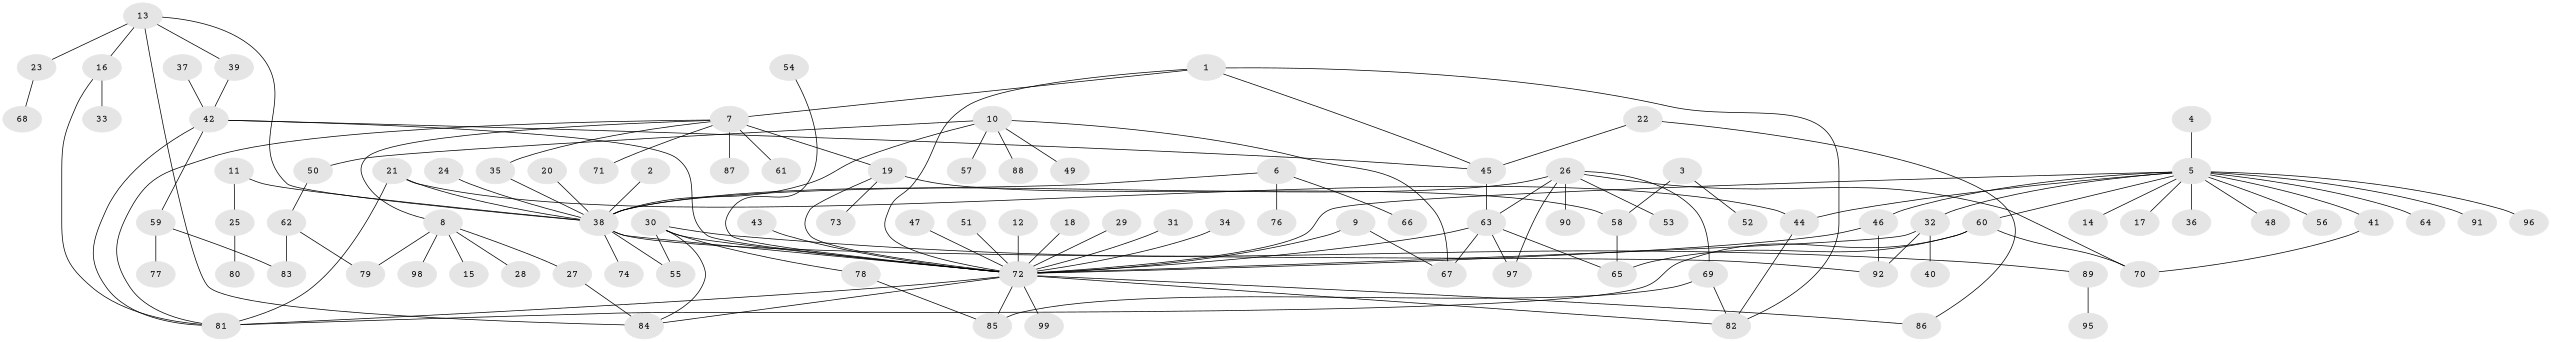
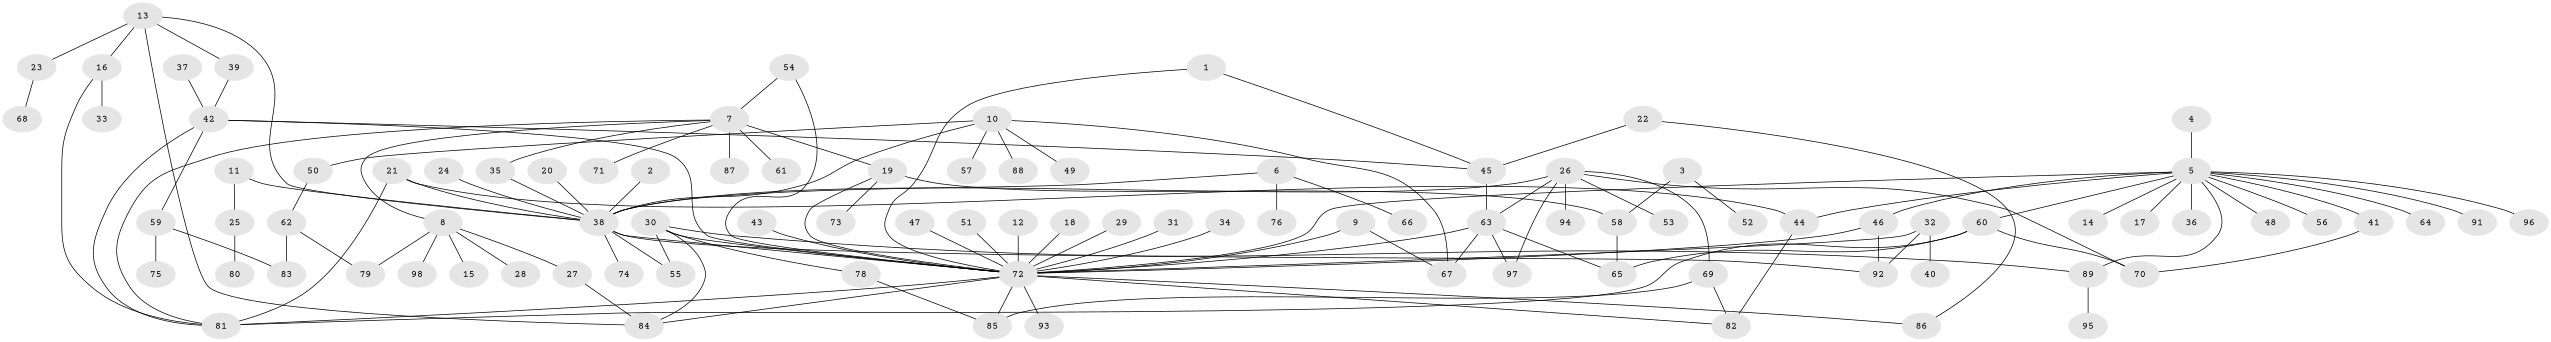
edge "1" -- "7": now "54" -- "7"
edge "1" -- "82": removed
edge "5" -- "32": now "5" -- "89"
node "90": label "90" -> "94"
node "77": label "77" -> "75"
node "99": label "99" -> "93"
